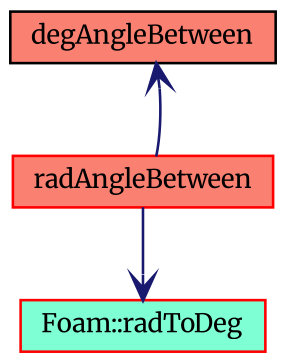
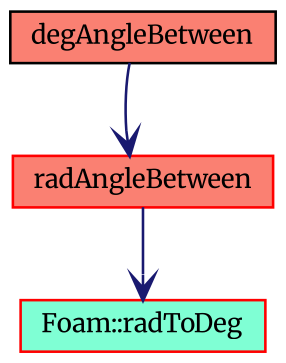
edge "radAngleBetween" -> "degAngleBetween": reversed
